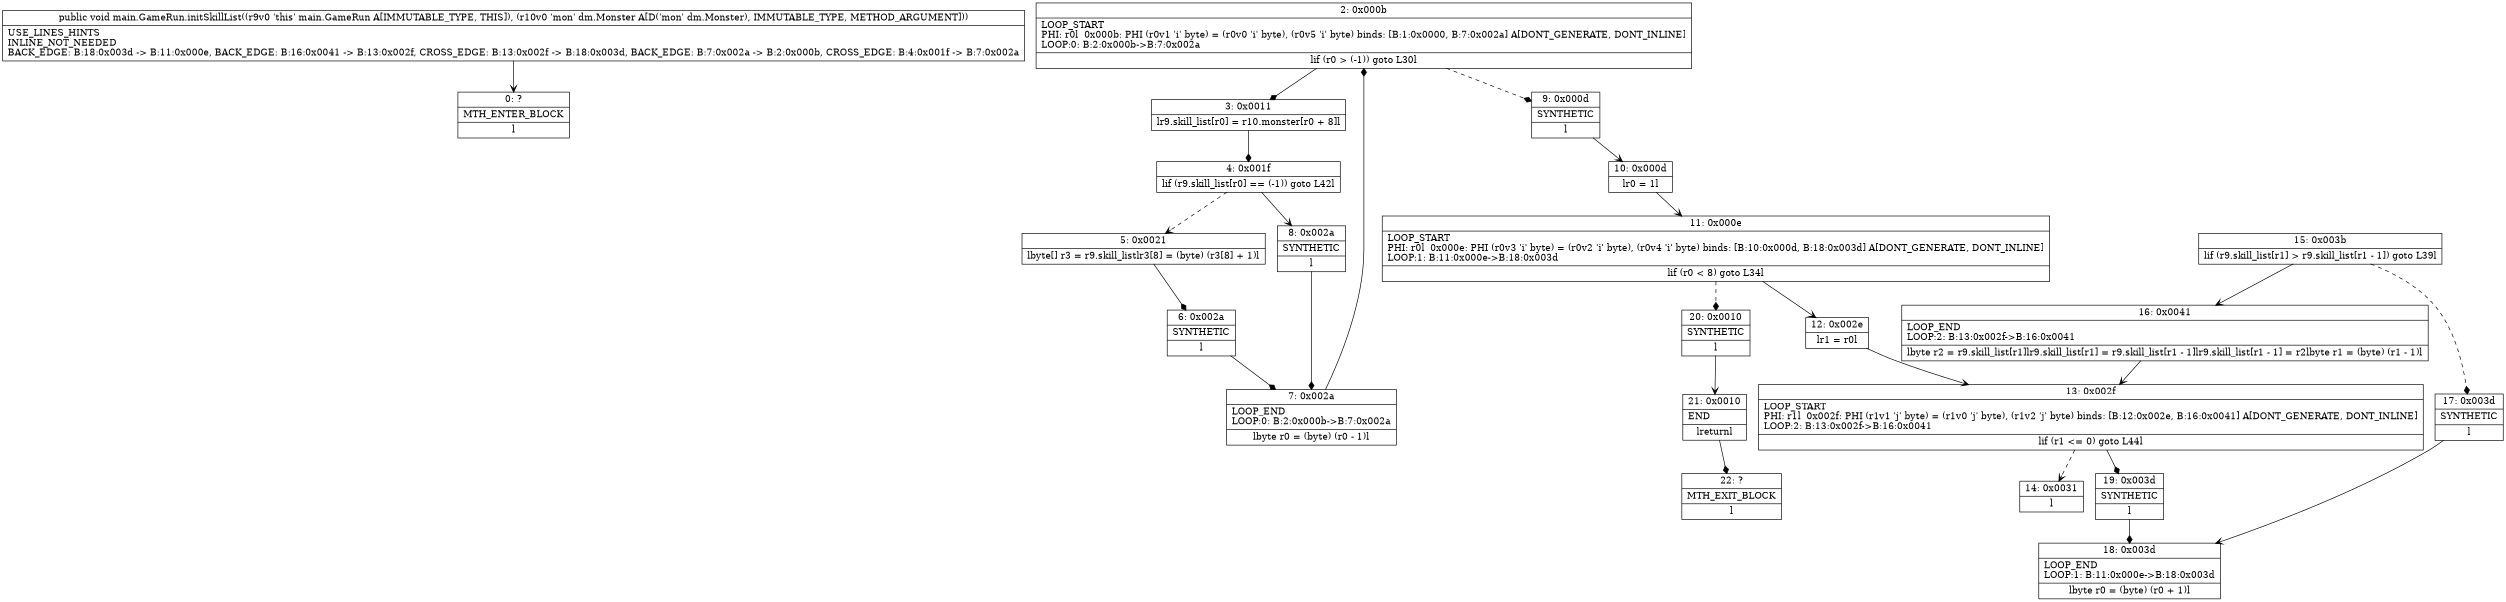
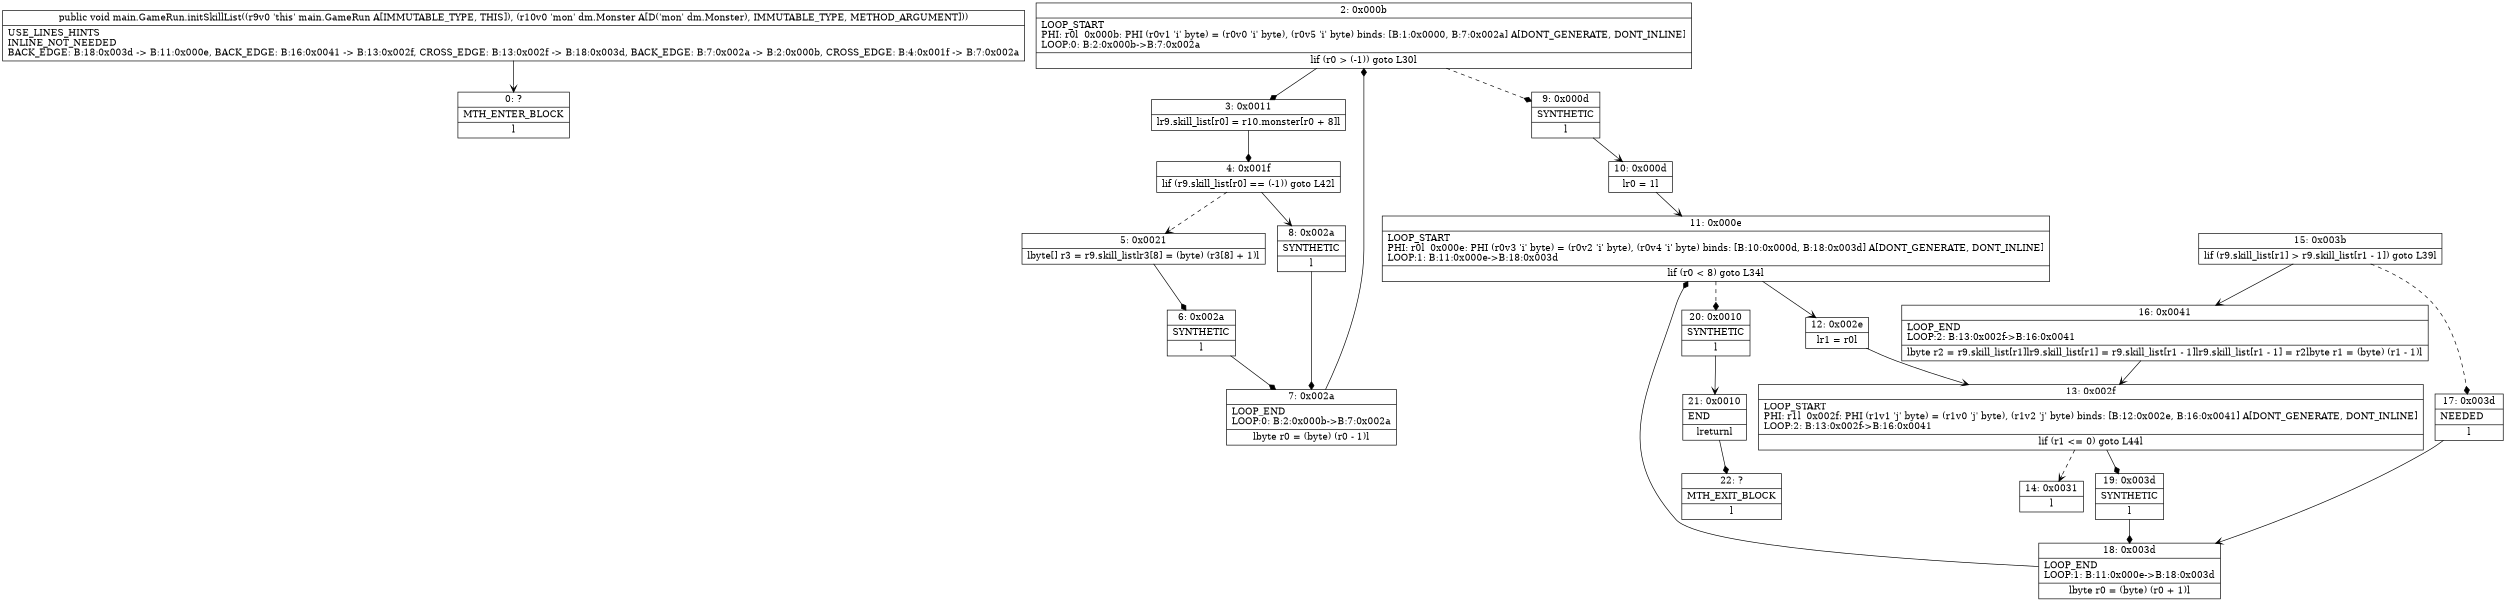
node "17: 0x003d": text "SYNTHETIC" -> "NEEDED"
edge "18: 0x003d" -> "11: 0x000e": added
